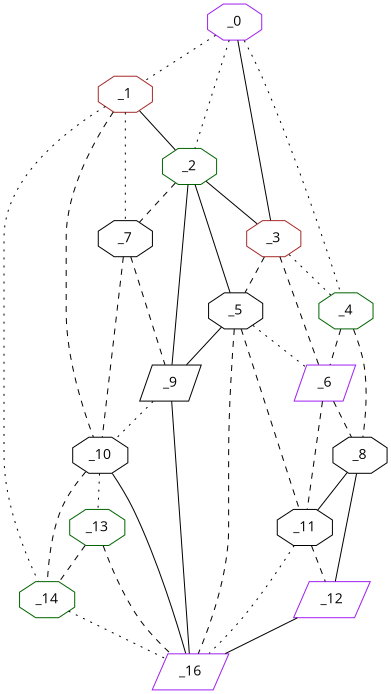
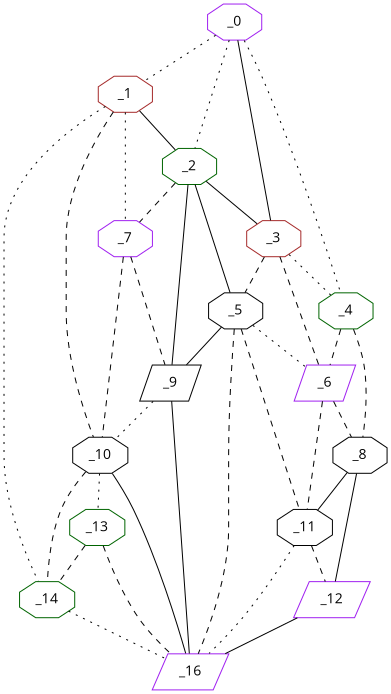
node "_7": color black -> purple
